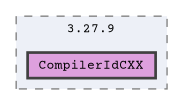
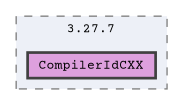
cluster "3.27.9": label "3.27.9" -> "3.27.7"
